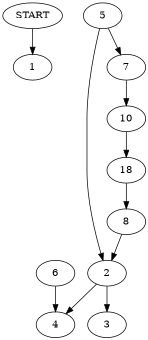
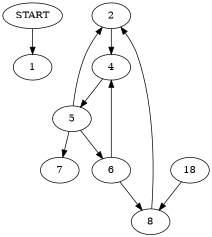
edge "4" -> "5": added
node "10": removed
edge "5" -> "6": added
edge "6" -> "8": added
node "3": removed
